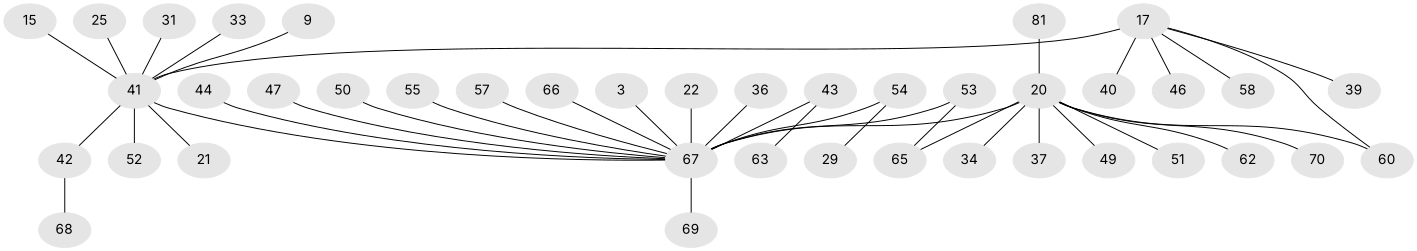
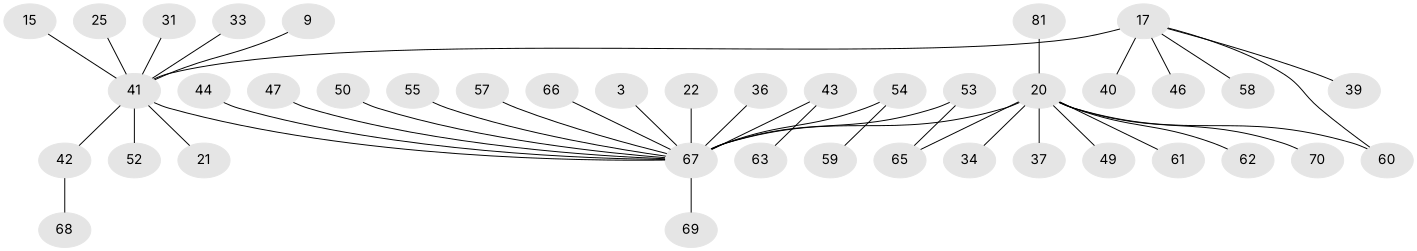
node "29": label "29" -> "59"
node "51": label "51" -> "61"
